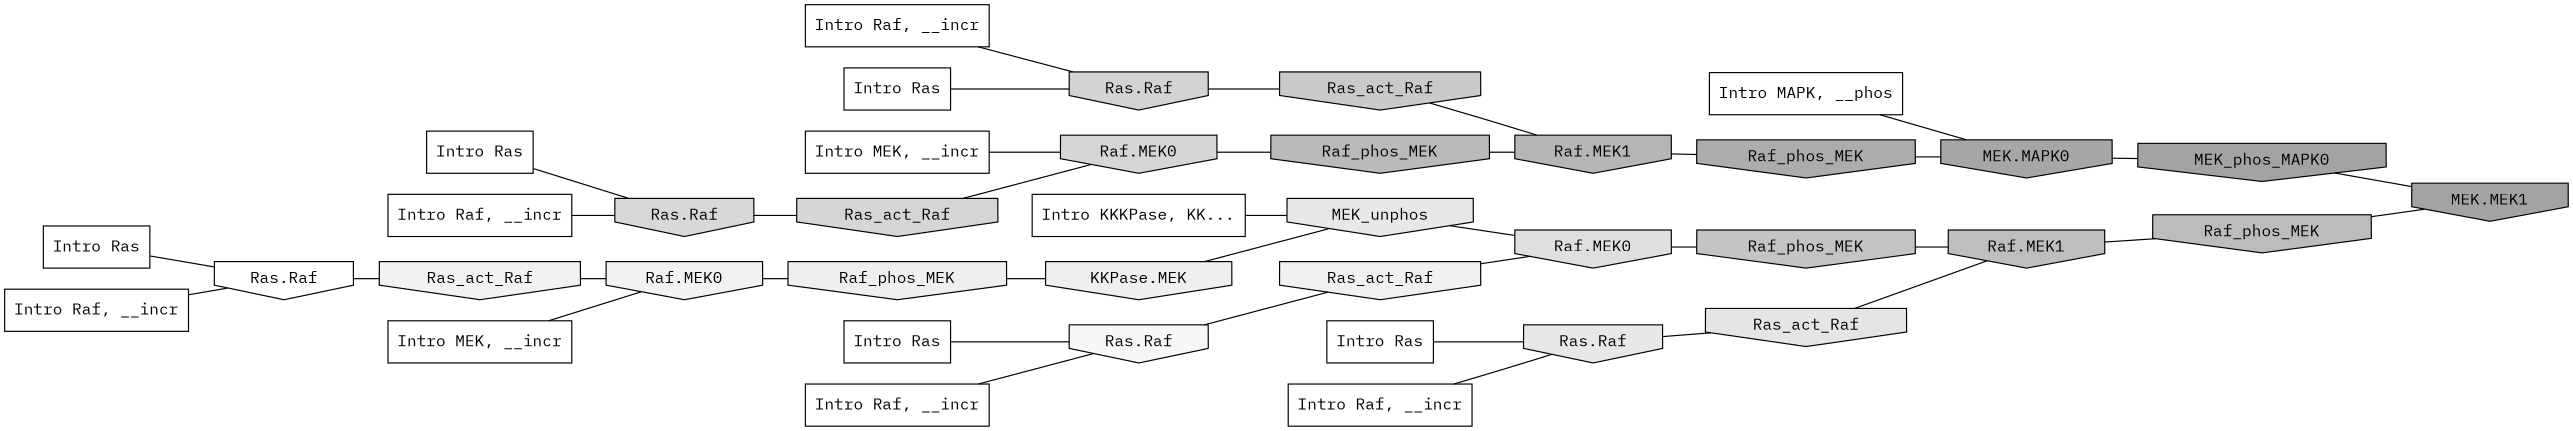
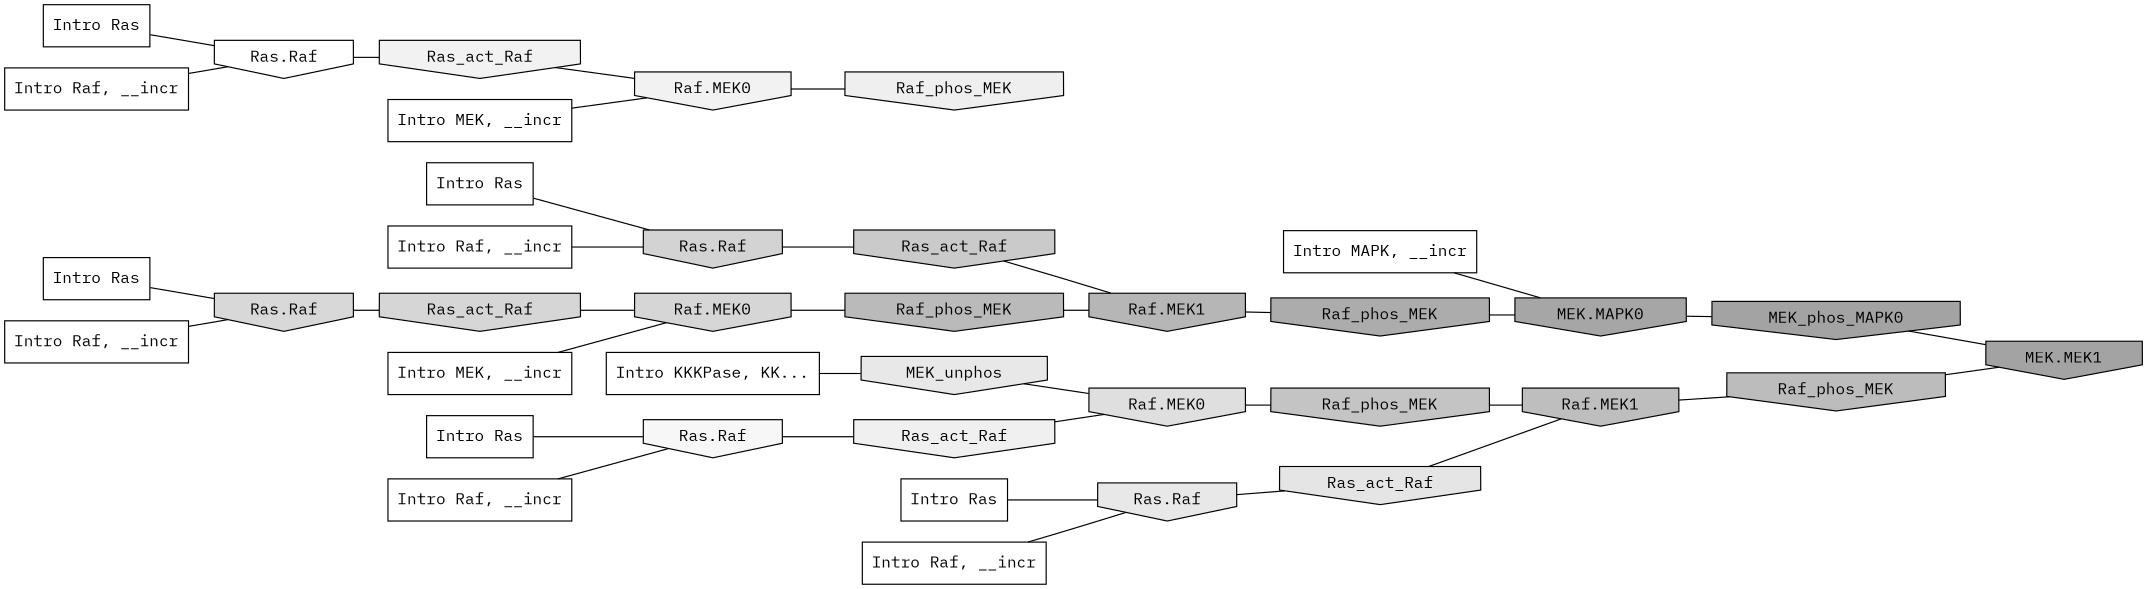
node "Intro MAPK, __phos": label "Intro MAPK, __phos" -> "Intro MAPK, __incr"
node "KKPase.MEK": removed
